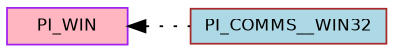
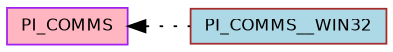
node "PI_WIN": label "PI_WIN" -> "PI_COMMS"
